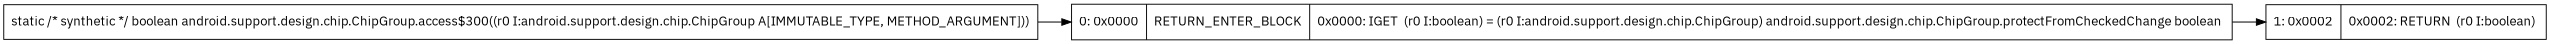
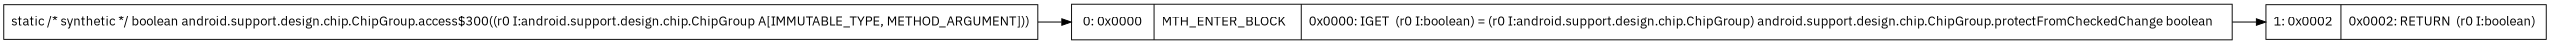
node "0: 0x0000": text "RETURN_ENTER_BLOCK" -> "MTH_ENTER_BLOCK"
